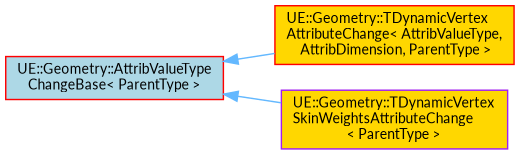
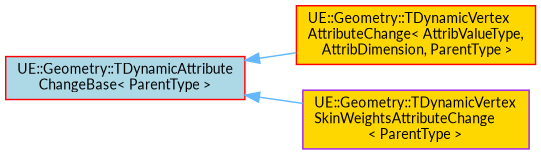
node "UE::Geometry::AttribValueType ChangeBase< ParentType >": label "UE::Geometry::AttribValueType ChangeBase< ParentType >" -> "UE::Geometry::TDynamicAttribute ChangeBase< ParentType >"
